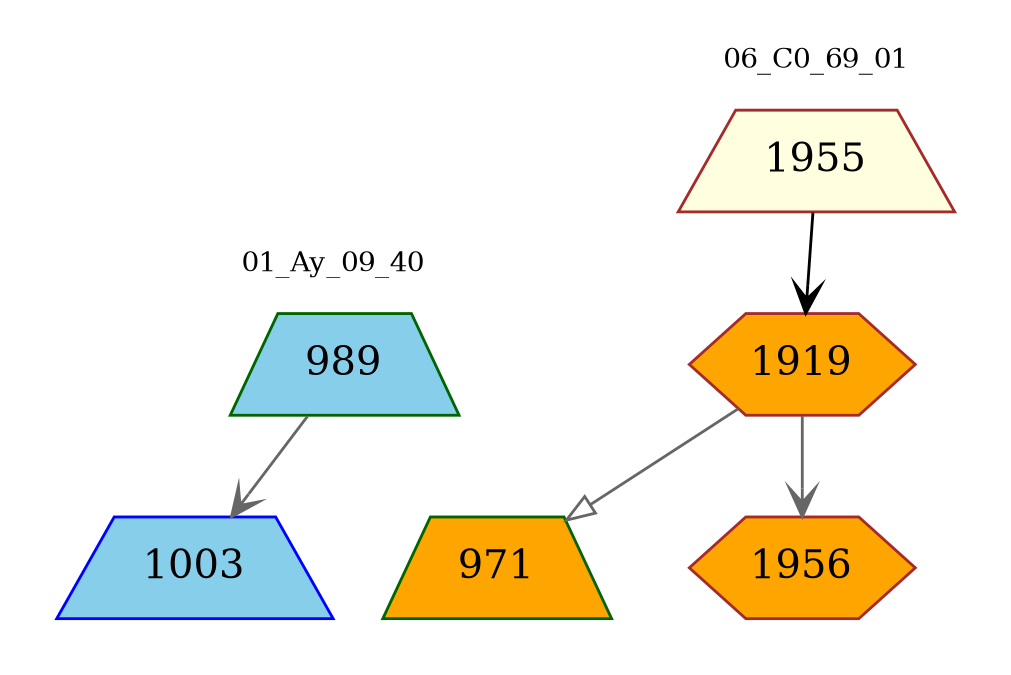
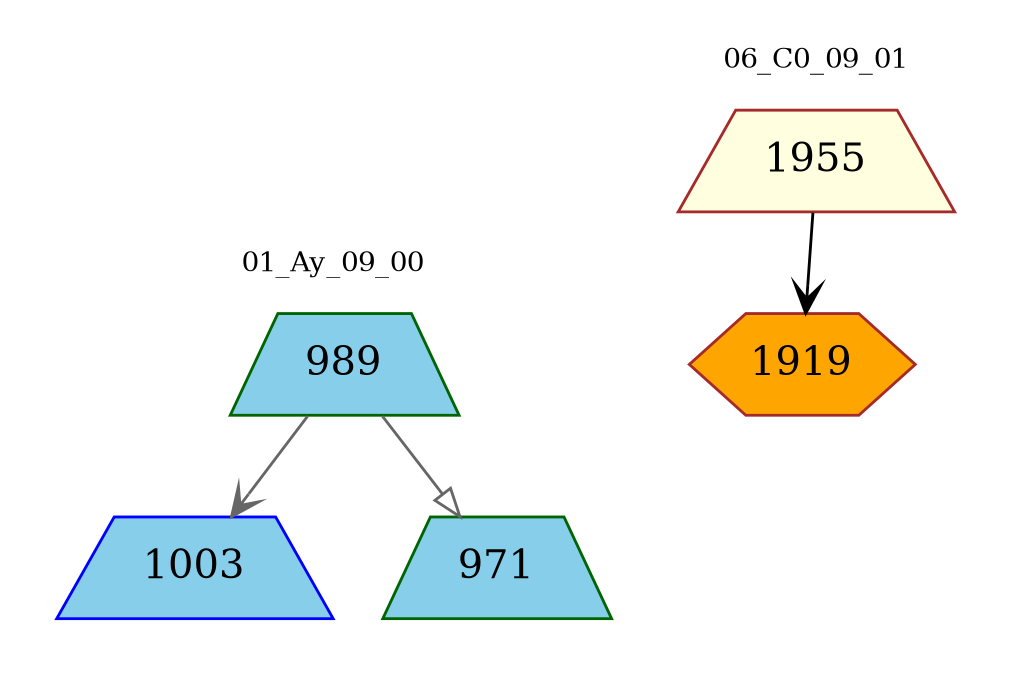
cluster "06_C0_69_01": label "06_C0_69_01" -> "06_C0_09_01"
cluster "01_Ay_09_40": label "01_Ay_09_40" -> "01_Ay_09_00"
edge "1919" -> "971": now "989" -> "971"
node "971": fillcolor orange -> skyblue
node "1956": removed
